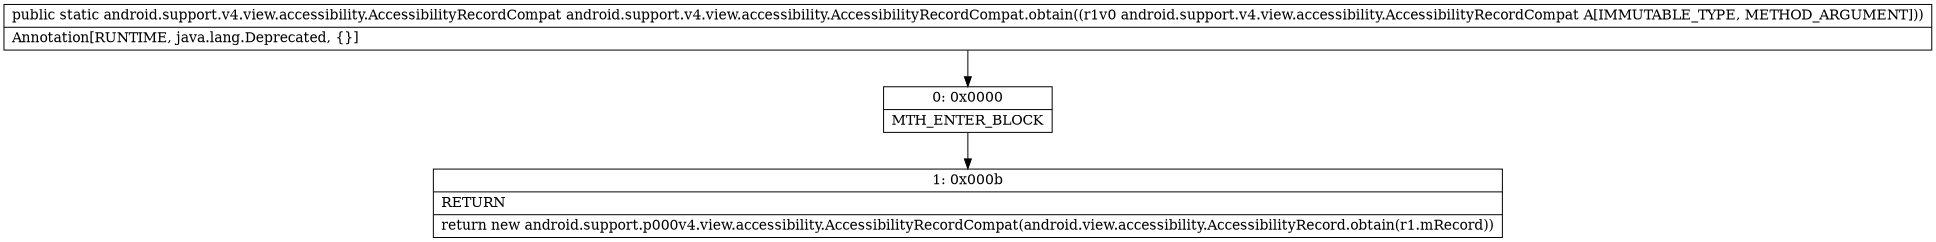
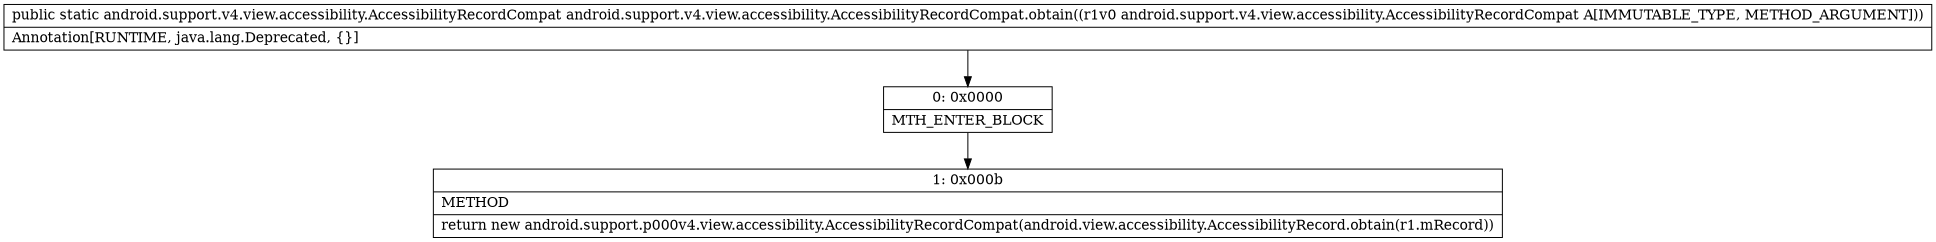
node "1: 0x000b": text "RETURN" -> "METHOD"
